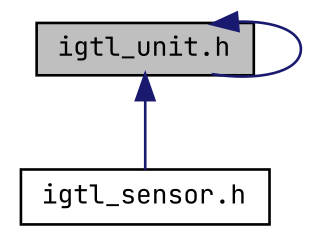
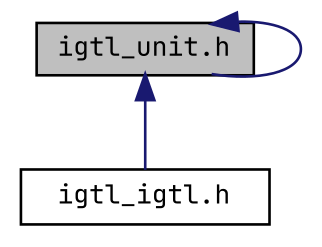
node "igtl_sensor.h": label "igtl_sensor.h" -> "igtl_igtl.h"
